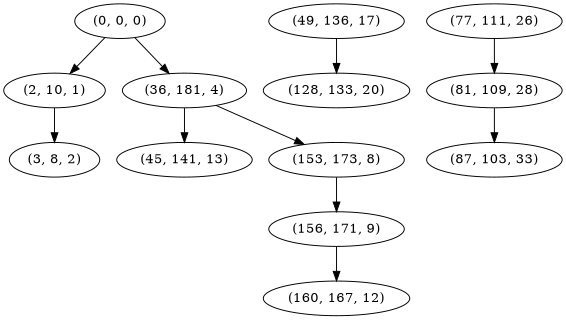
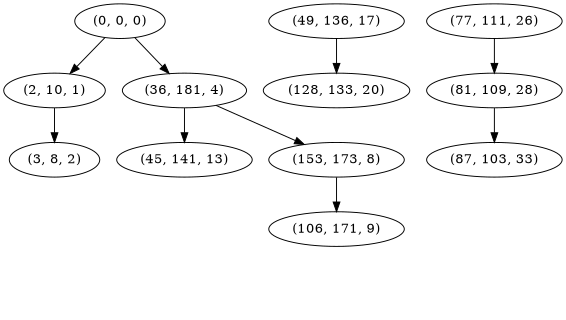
node "(156, 171, 9)": label "(156, 171, 9)" -> "(106, 171, 9)"
node "(160, 167, 12)": removed
